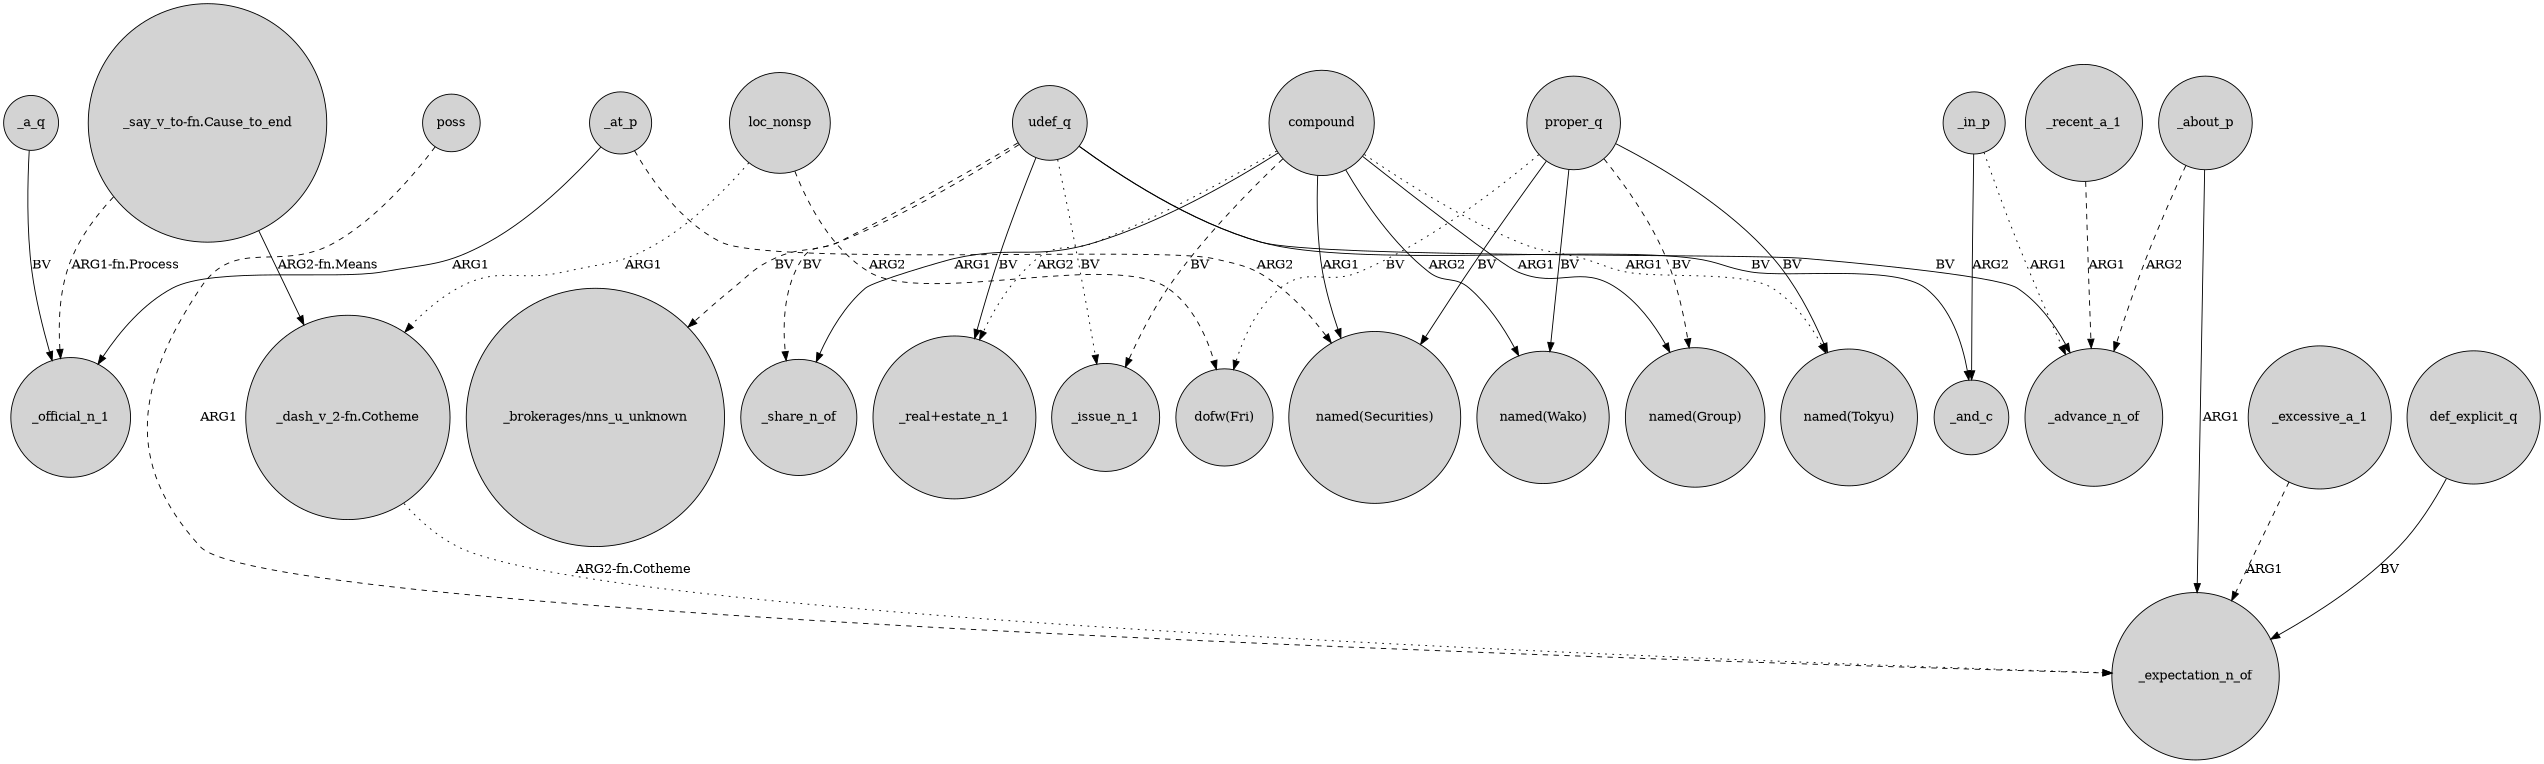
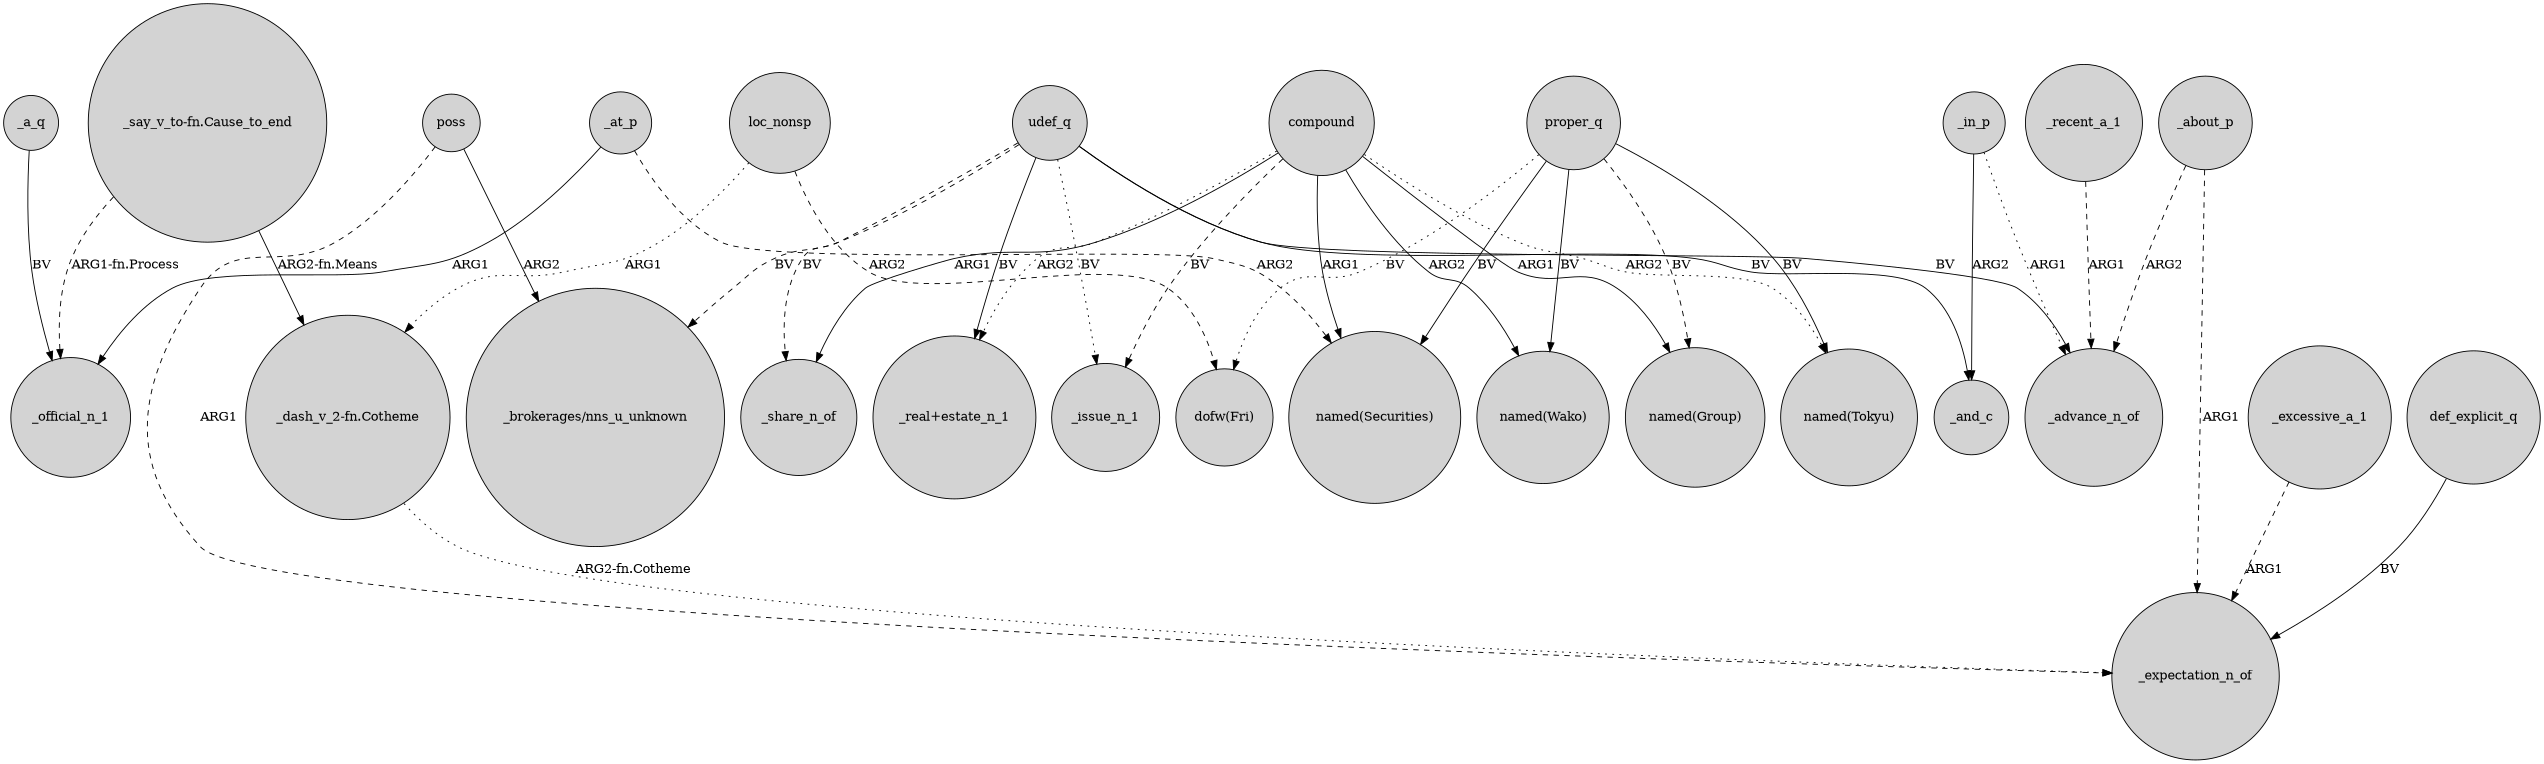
edge "poss" -> "_brokerages/nns_u_unknown": added, label "ARG2"
edge "compound" -> "named(Tokyu)": label "ARG1" -> "ARG2"
edge "_about_p" -> "_expectation_n_of": style solid -> dashed
